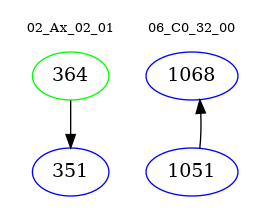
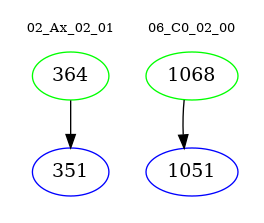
cluster "06_C0_32_00": label "06_C0_32_00" -> "06_C0_02_00"
node "1068": color blue -> green
edge "1051" -> "1068": reversed
